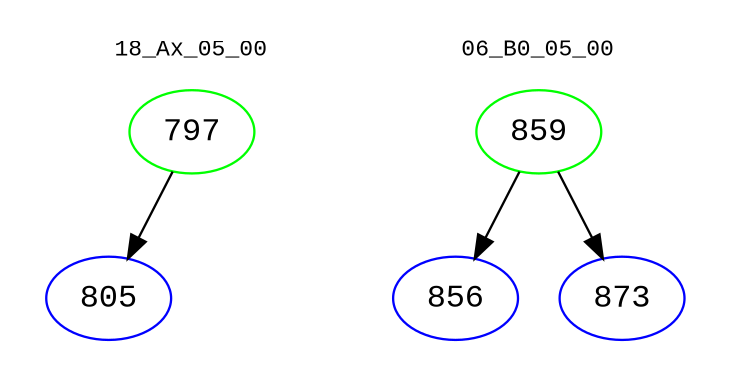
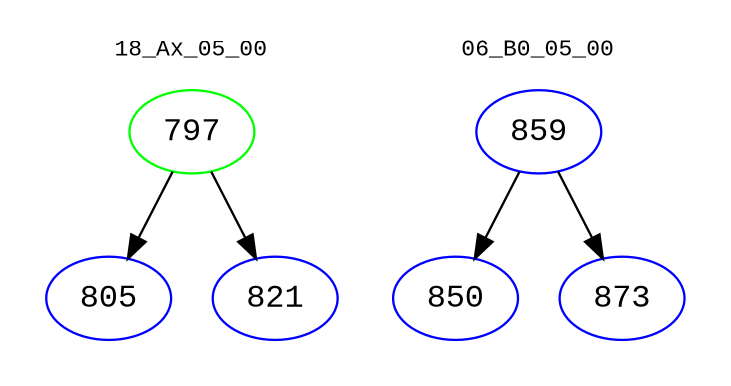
node "859": color green -> blue
node "821": added
node "856": label "856" -> "850"
